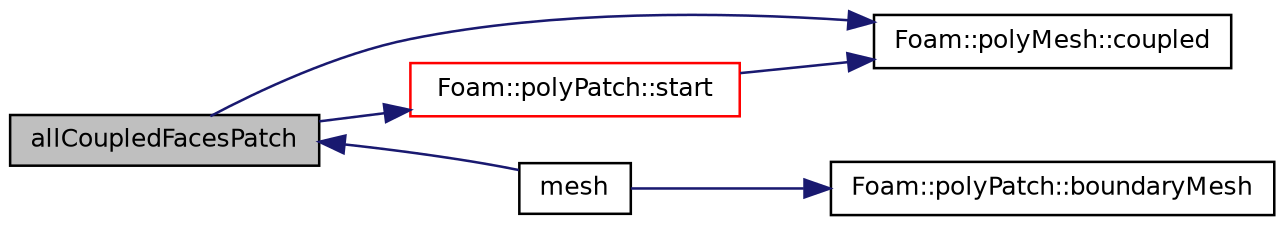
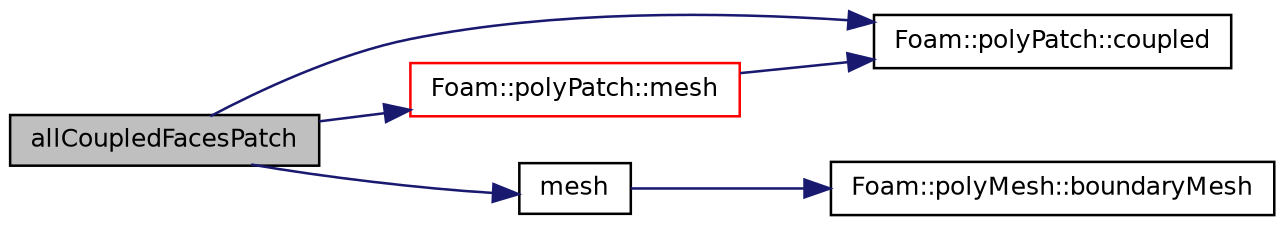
node "Foam::polyMesh::coupled": label "Foam::polyMesh::coupled" -> "Foam::polyPatch::coupled"
node "Foam::polyPatch::start": label "Foam::polyPatch::start" -> "Foam::polyPatch::mesh"
edge "mesh" -> "allCoupledFacesPatch": reversed
node "Foam::polyPatch::boundaryMesh": label "Foam::polyPatch::boundaryMesh" -> "Foam::polyMesh::boundaryMesh"
